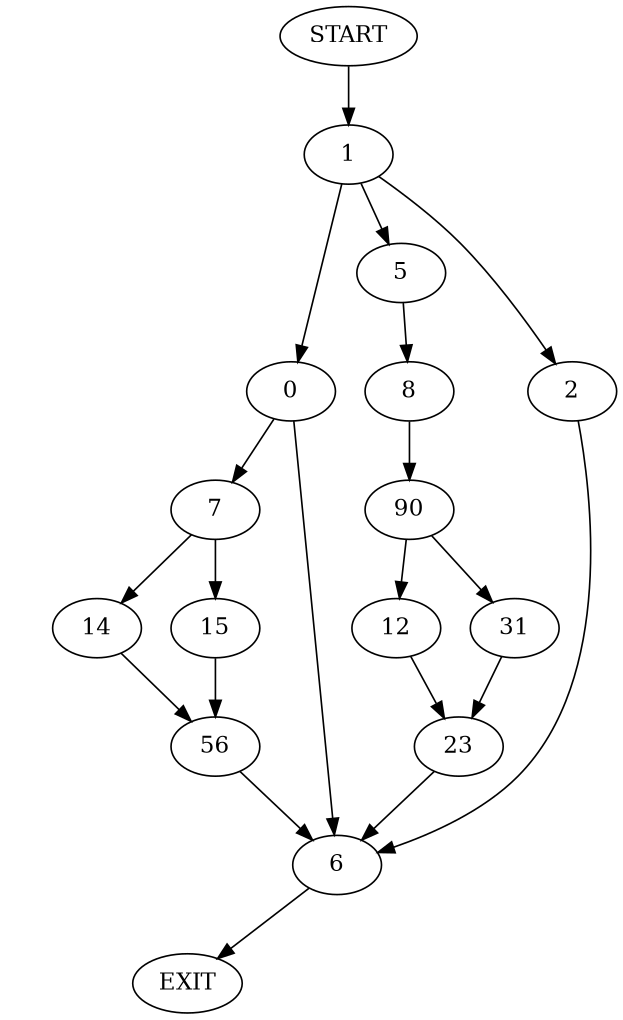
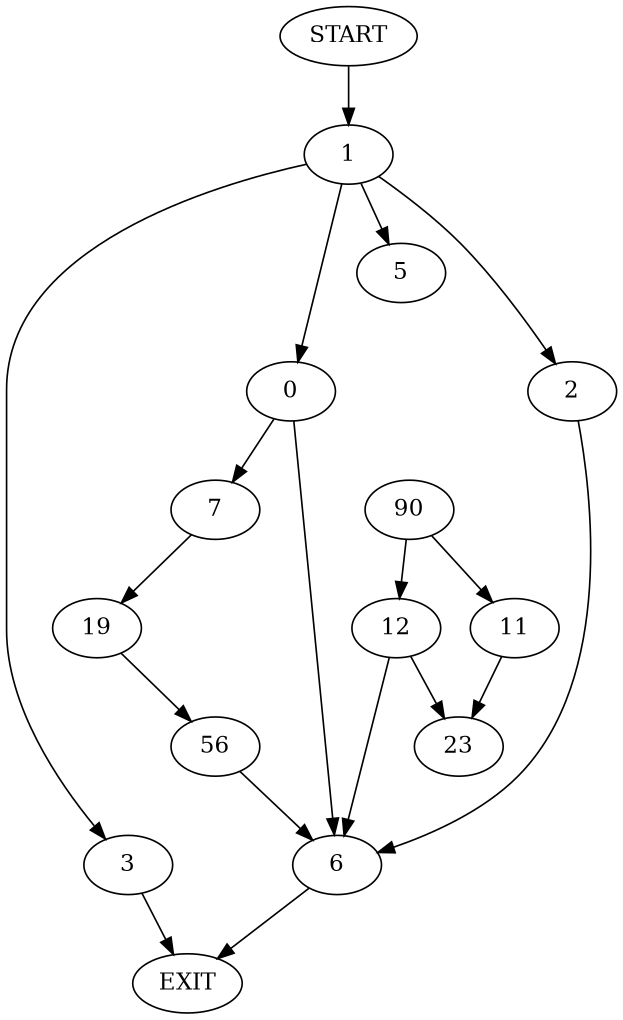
node "8": removed
node "14": label "14" -> "19"
node "15": removed
node "31": label "31" -> "11"
edge "23" -> "6": now "12" -> "6"
node "3": added
